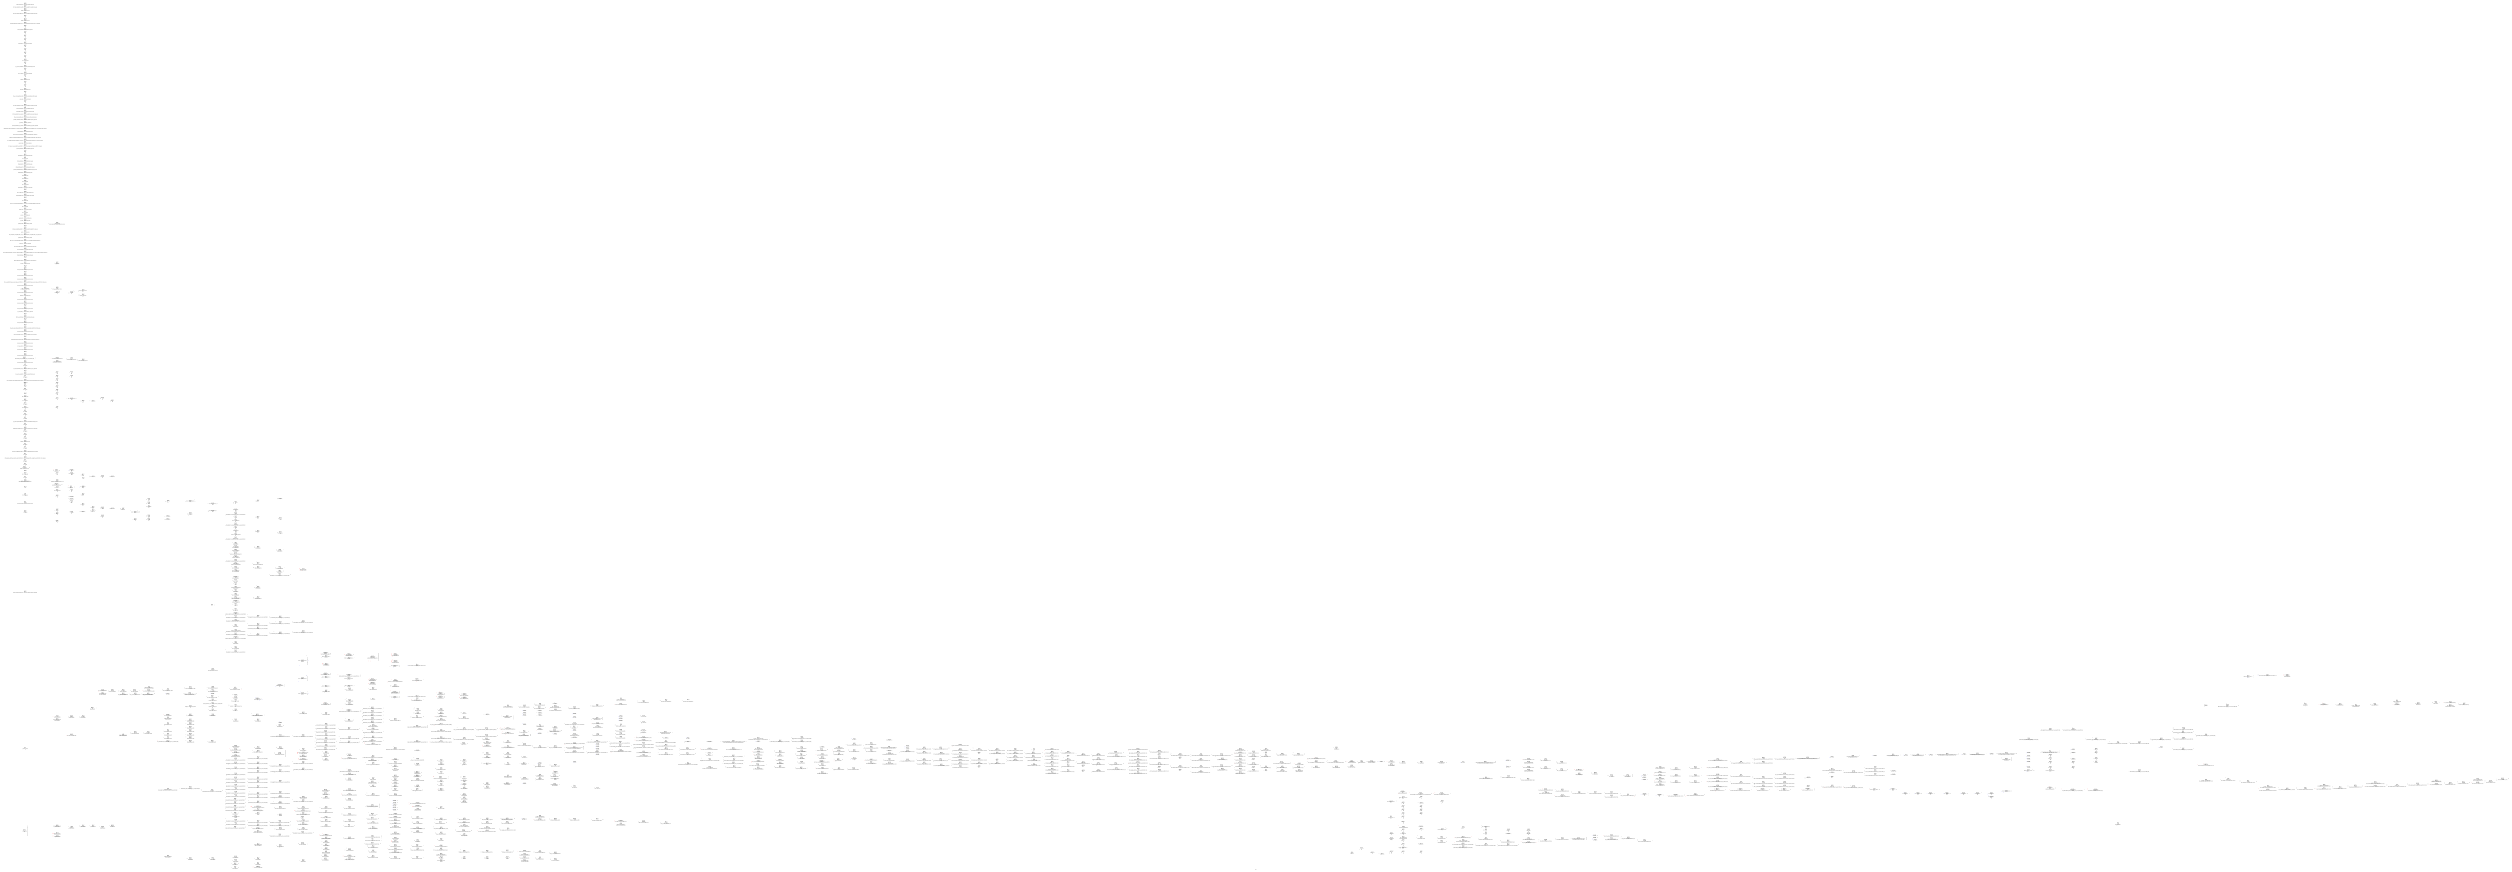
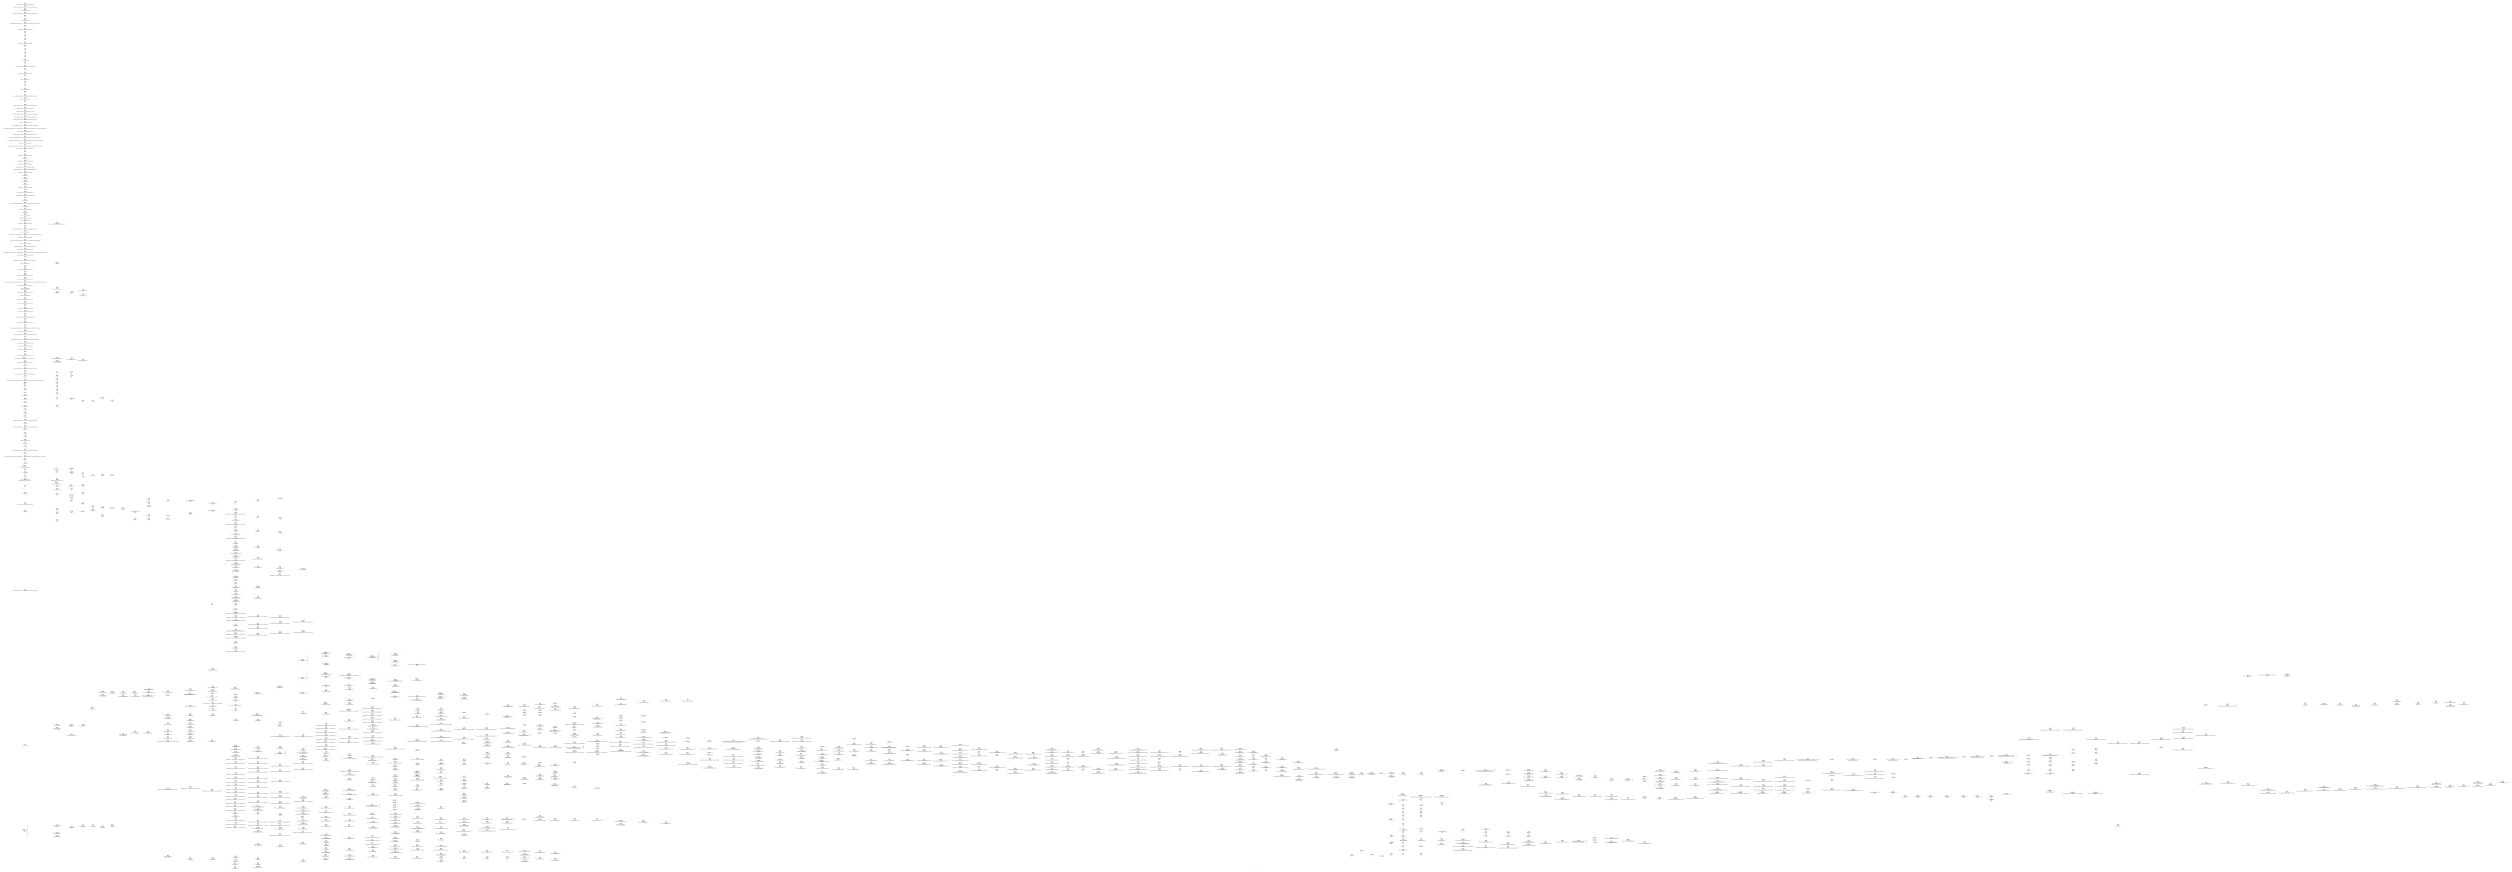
node "NodeID: 919": added
